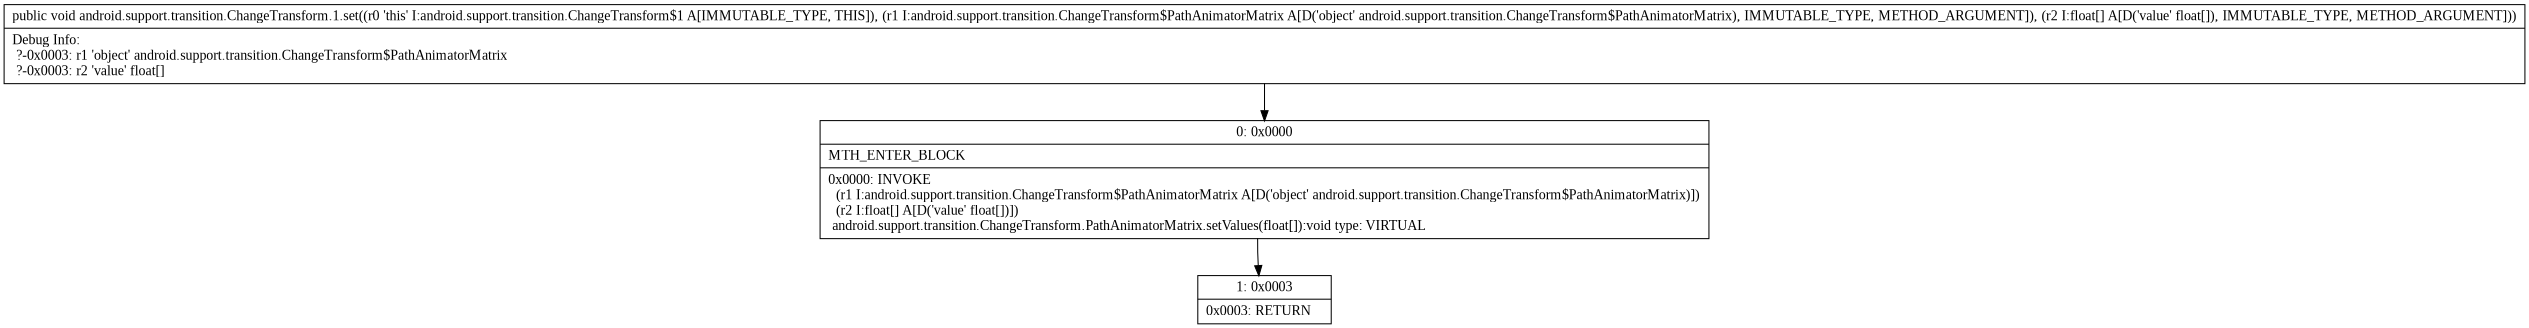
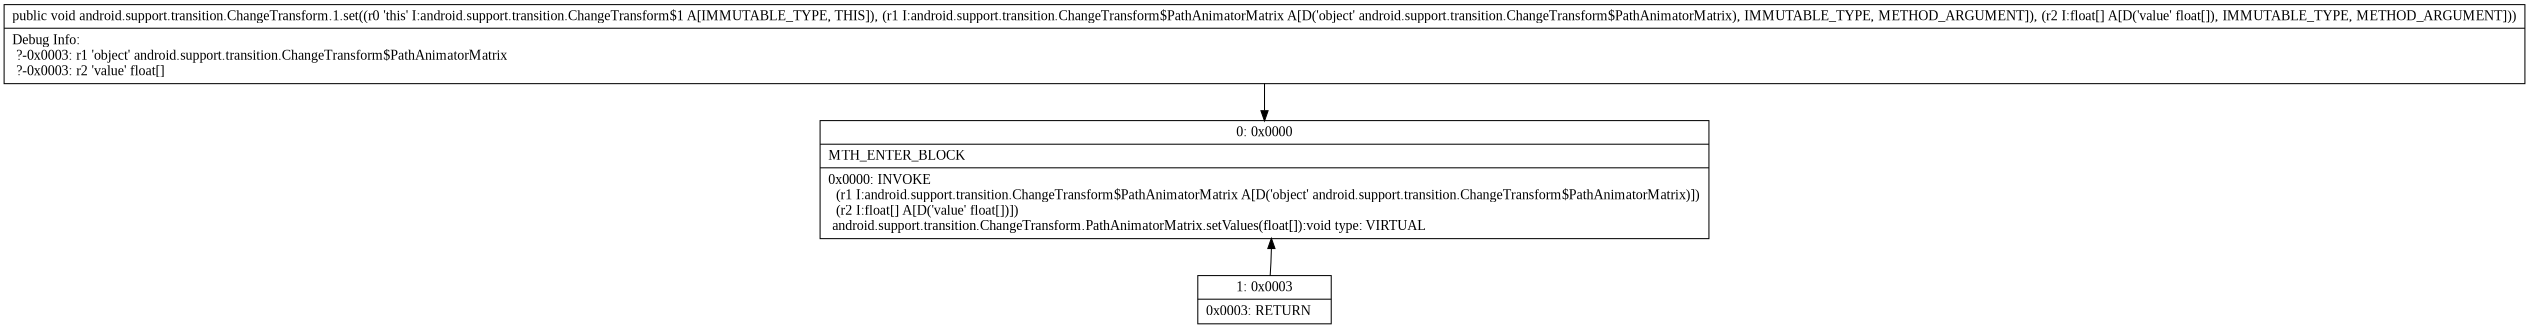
edge "0: 0x0000" -> "1: 0x0003": reversed
